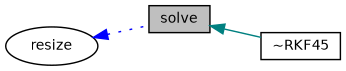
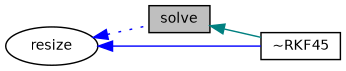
edge "~RKF45" -> "resize": added
